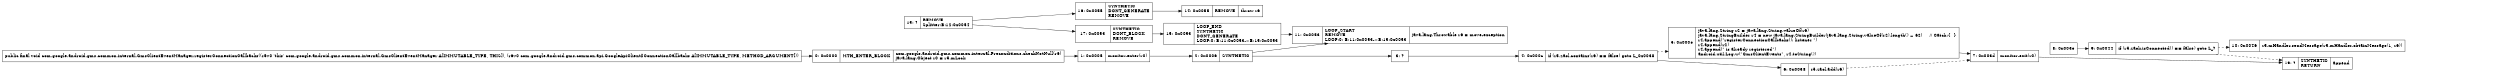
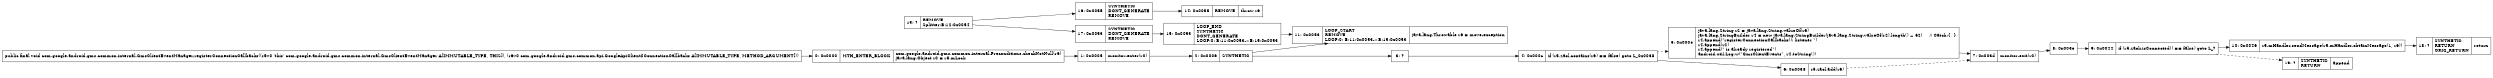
node "17: 0x0053": text "DONT_BLOCK" -> "DONT_GENERATE"
node "18: ?": added
edge "9: 0x0044" -> "10: 0x0046": style dashed -> solid
edge "7: 0x003d" -> "19: ?": now "7: 0x003d" -> "8: 0x003e"
